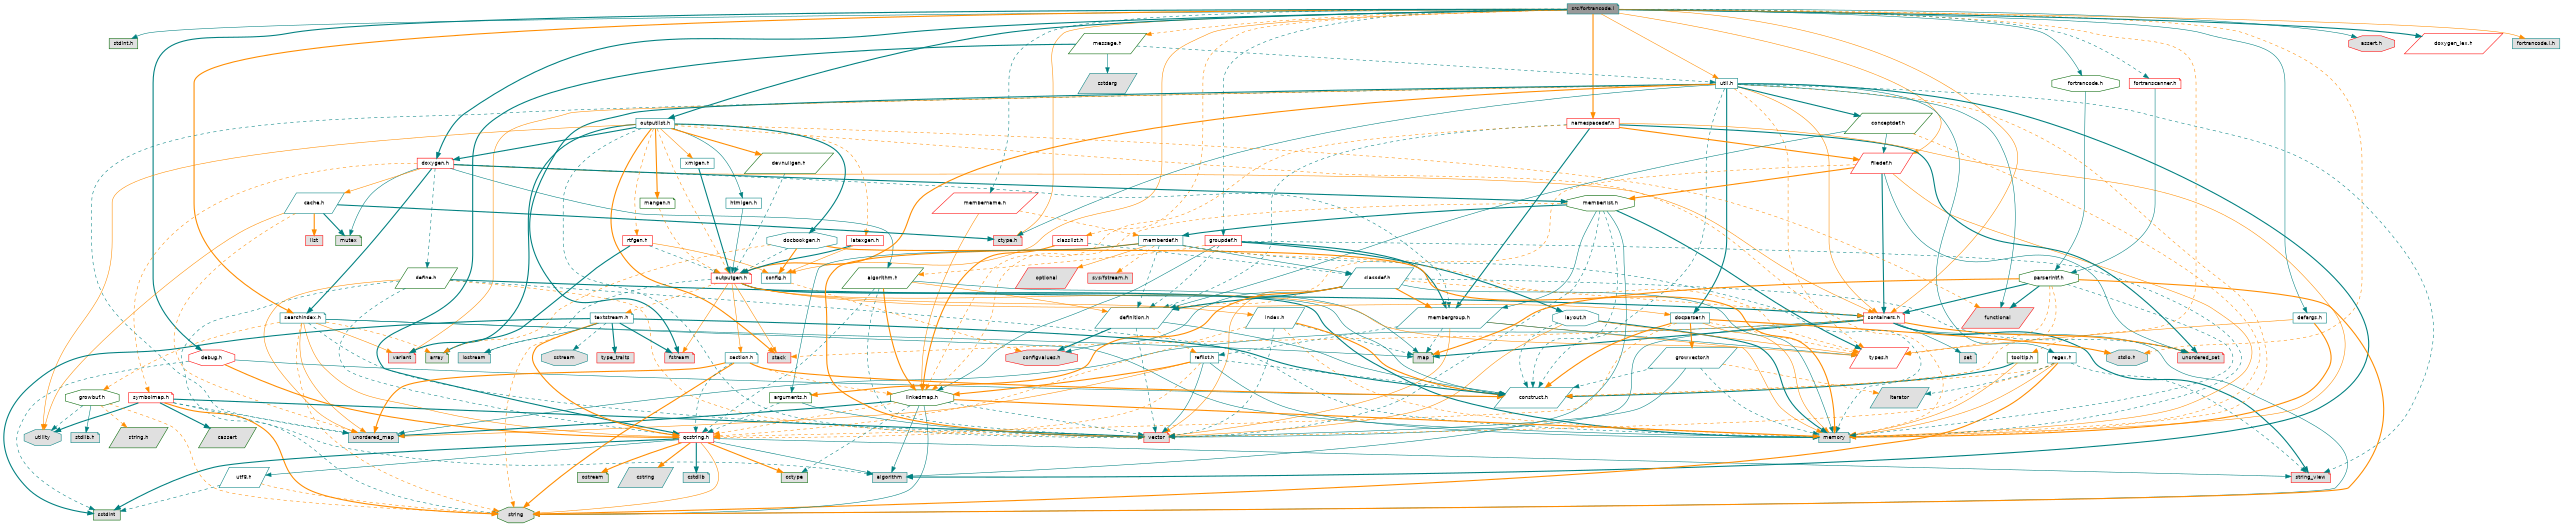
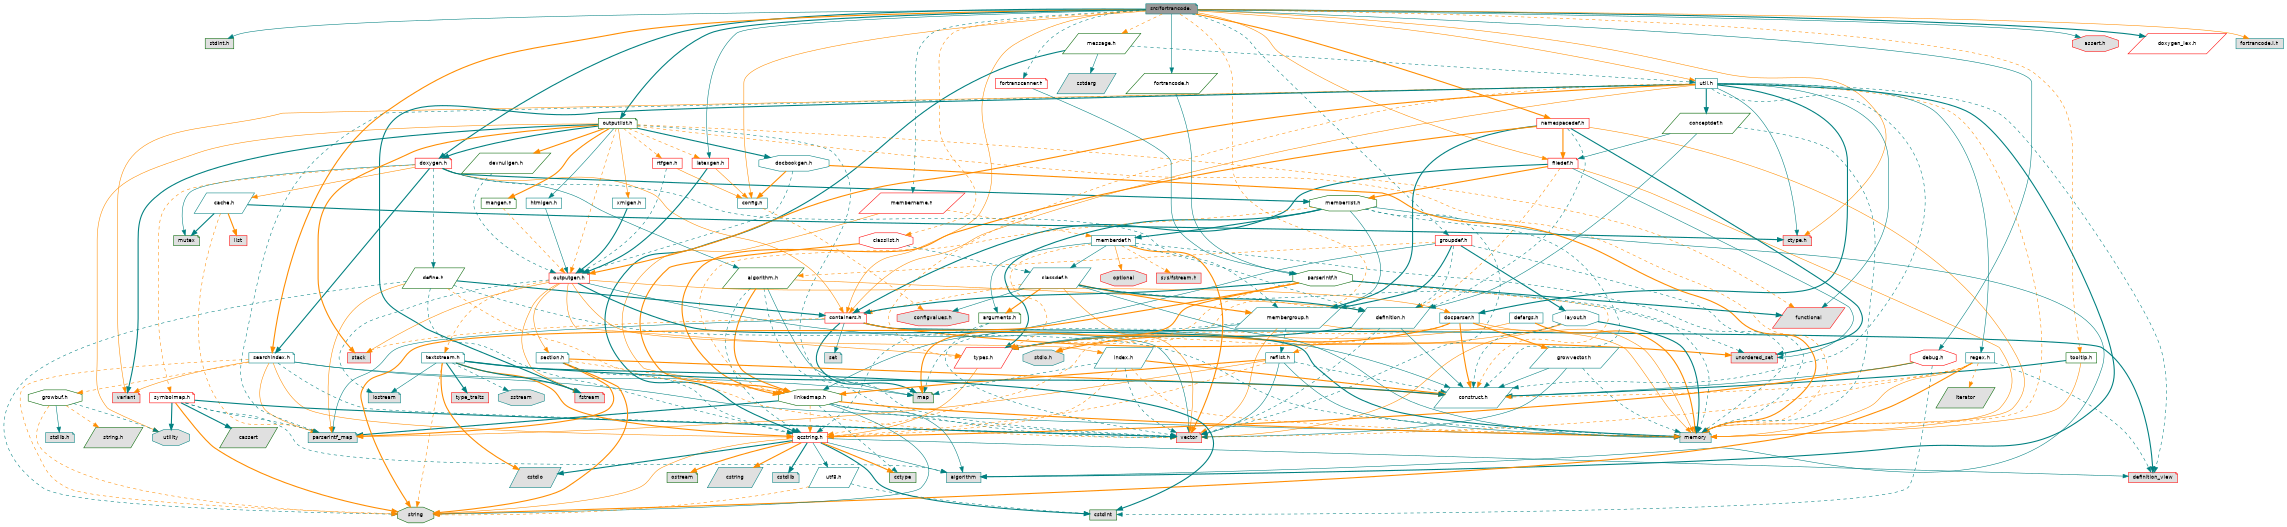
edge "src/fortrancode.l" -> "defargs.h": now "src/fortrancode.l" -> "latexgen.h"
edge "src/fortrancode.l" -> "debug.h": style bold -> solid
node "fortrancode.h": shape octagon -> parallelogram
node "outputlist.h": color teal -> darkgreen
node "filedef.h": shape parallelogram -> note
edge "namespacedef.h" -> "linkedmap.h": style dashed -> bold
node "classlist.h": shape box -> octagon
node "optional": shape parallelogram -> octagon
edge "cache.h" -> "utility": removed
edge "definition.h" -> "configvalues.h": now "definition.h" -> "types.h"
node "array": removed
edge "conceptdef.h" -> "memory": color darkorange -> teal
edge "growvector.h" -> "construct.h": style dashed -> solid
edge "growvector.h" -> "iterator": removed
edge "regex.h" -> "iterator": color teal -> darkorange
node "iterator": color teal -> darkgreen
edge "types.h" -> "qcstring.h": added
edge "arguments.h" -> "vector": style solid -> dashed
node "unordered_map": label "unordered_map" -> "parserintf_map"
node "cstdio": added
node "string_view": label "string_view" -> "definition_view"
edge "containers.h" -> "string": removed
